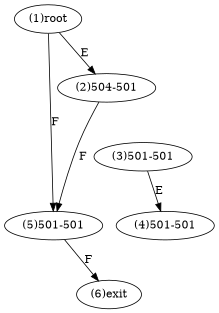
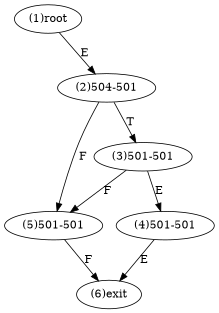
edge "(1)root" -> "(5)501-501": now "(3)501-501" -> "(5)501-501"
edge "(2)504-501" -> "(3)501-501": added, label "T"
edge "(4)501-501" -> "(6)exit": added, label "E"
